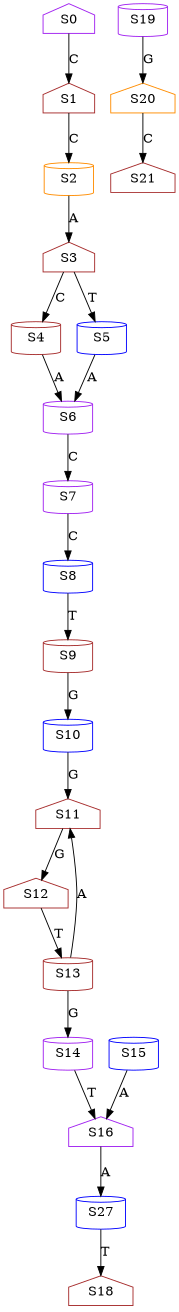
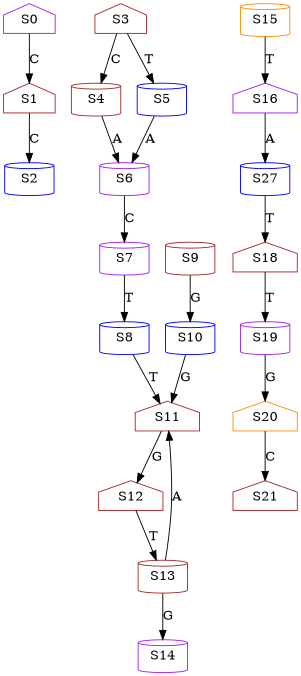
node "S2": color darkorange -> blue
edge "S2" -> "S3": removed, label "A"
edge "S18" -> "S19": added, label "T"
edge "S7" -> "S8": label "C" -> "T"
edge "S8" -> "S9": now "S8" -> "S11"
node "S15": color blue -> darkorange
edge "S14" -> "S16": removed, label "T"
edge "S15" -> "S16": label "A" -> "T"
